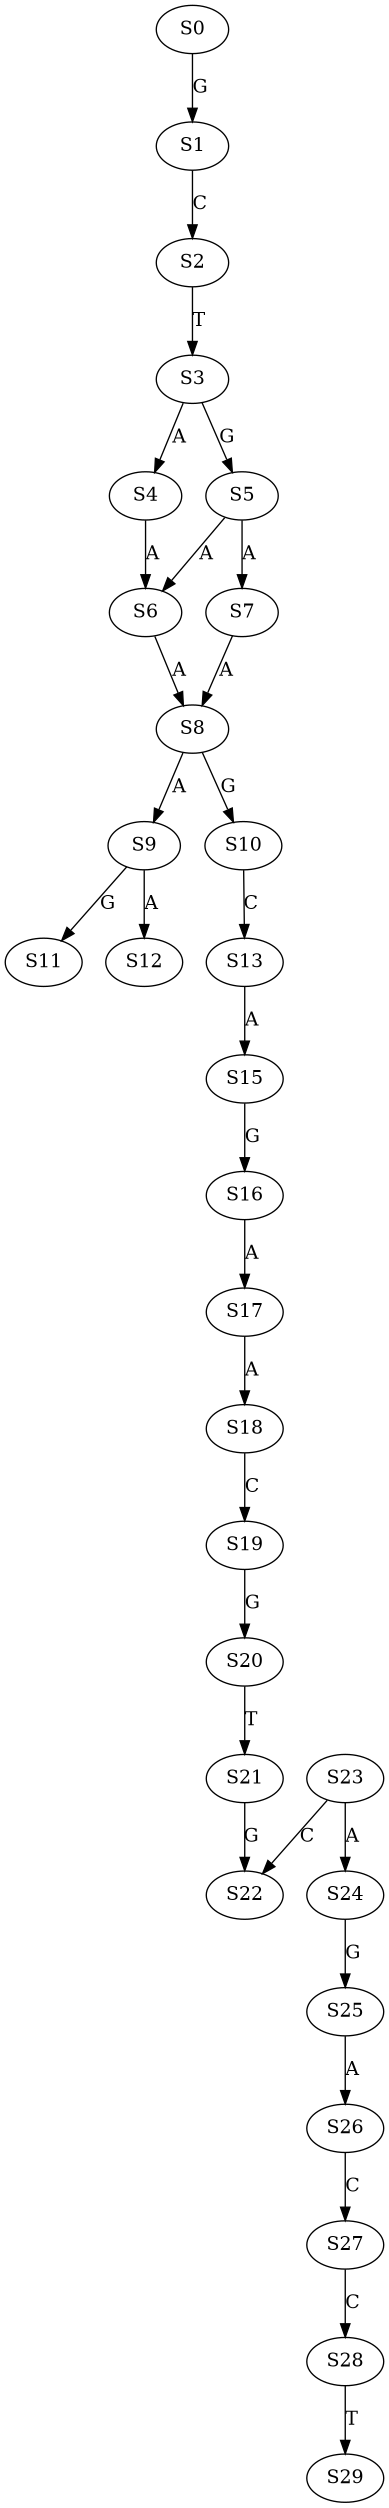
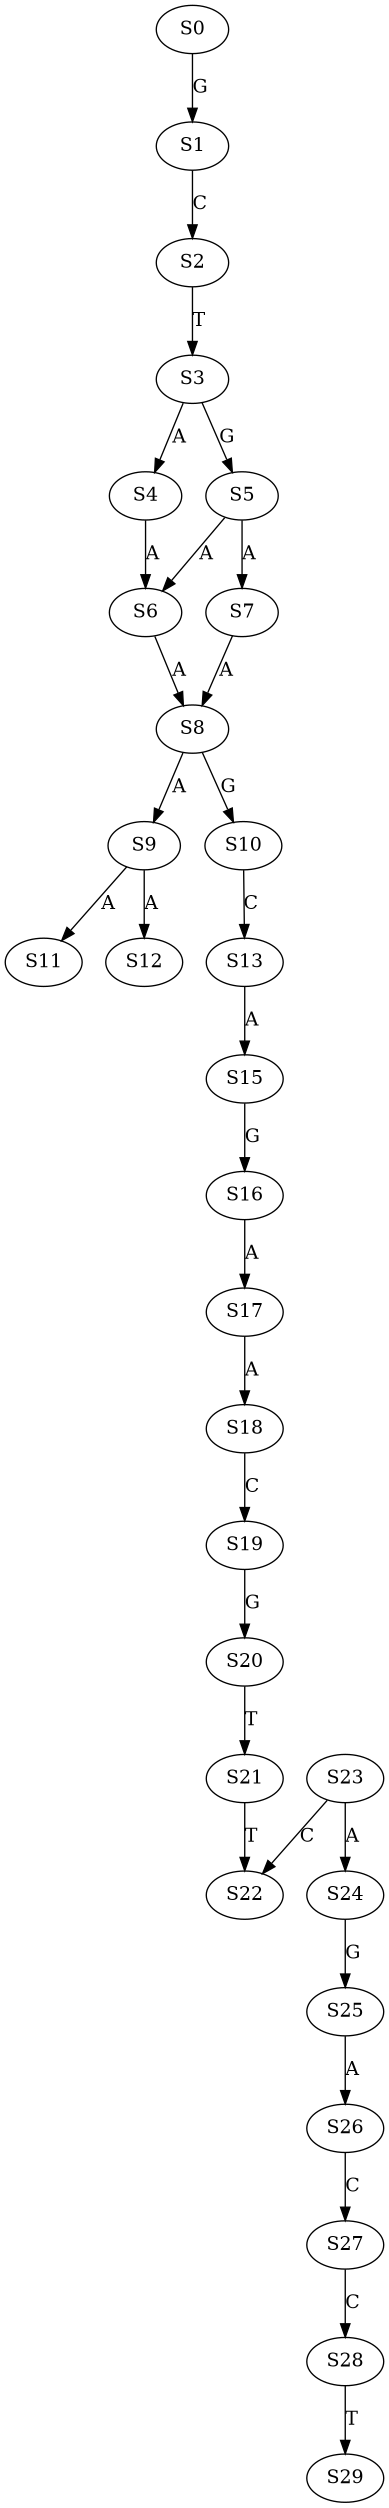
edge "S9" -> "S11": label "G" -> "A"
edge "S21" -> "S22": label "G" -> "T"
